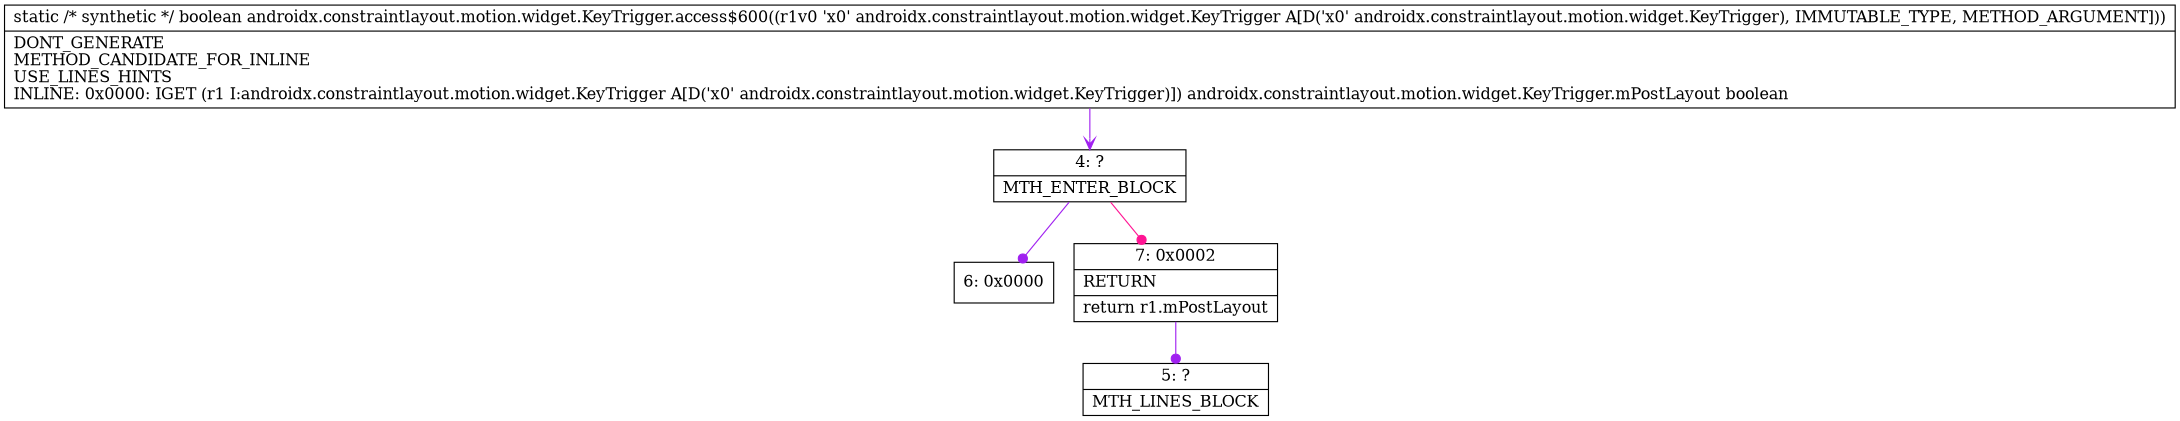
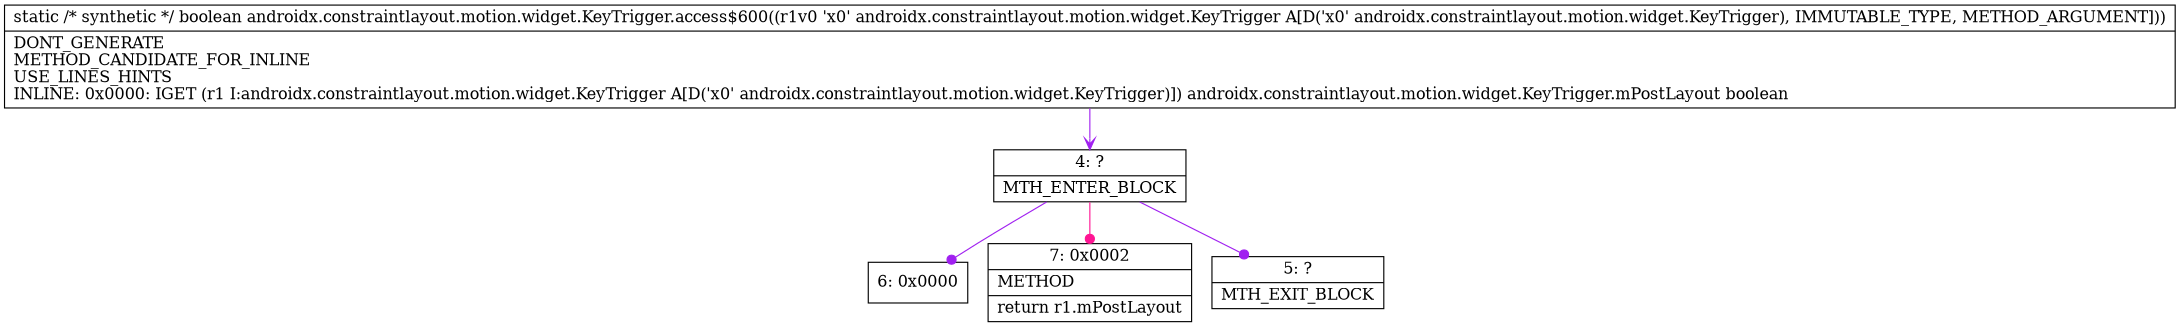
node "7: 0x0002": text "RETURN" -> "METHOD"
edge "7: 0x0002" -> "5: ?": now "4: ?" -> "5: ?"
node "5: ?": text "MTH_LINES_BLOCK" -> "MTH_EXIT_BLOCK"
